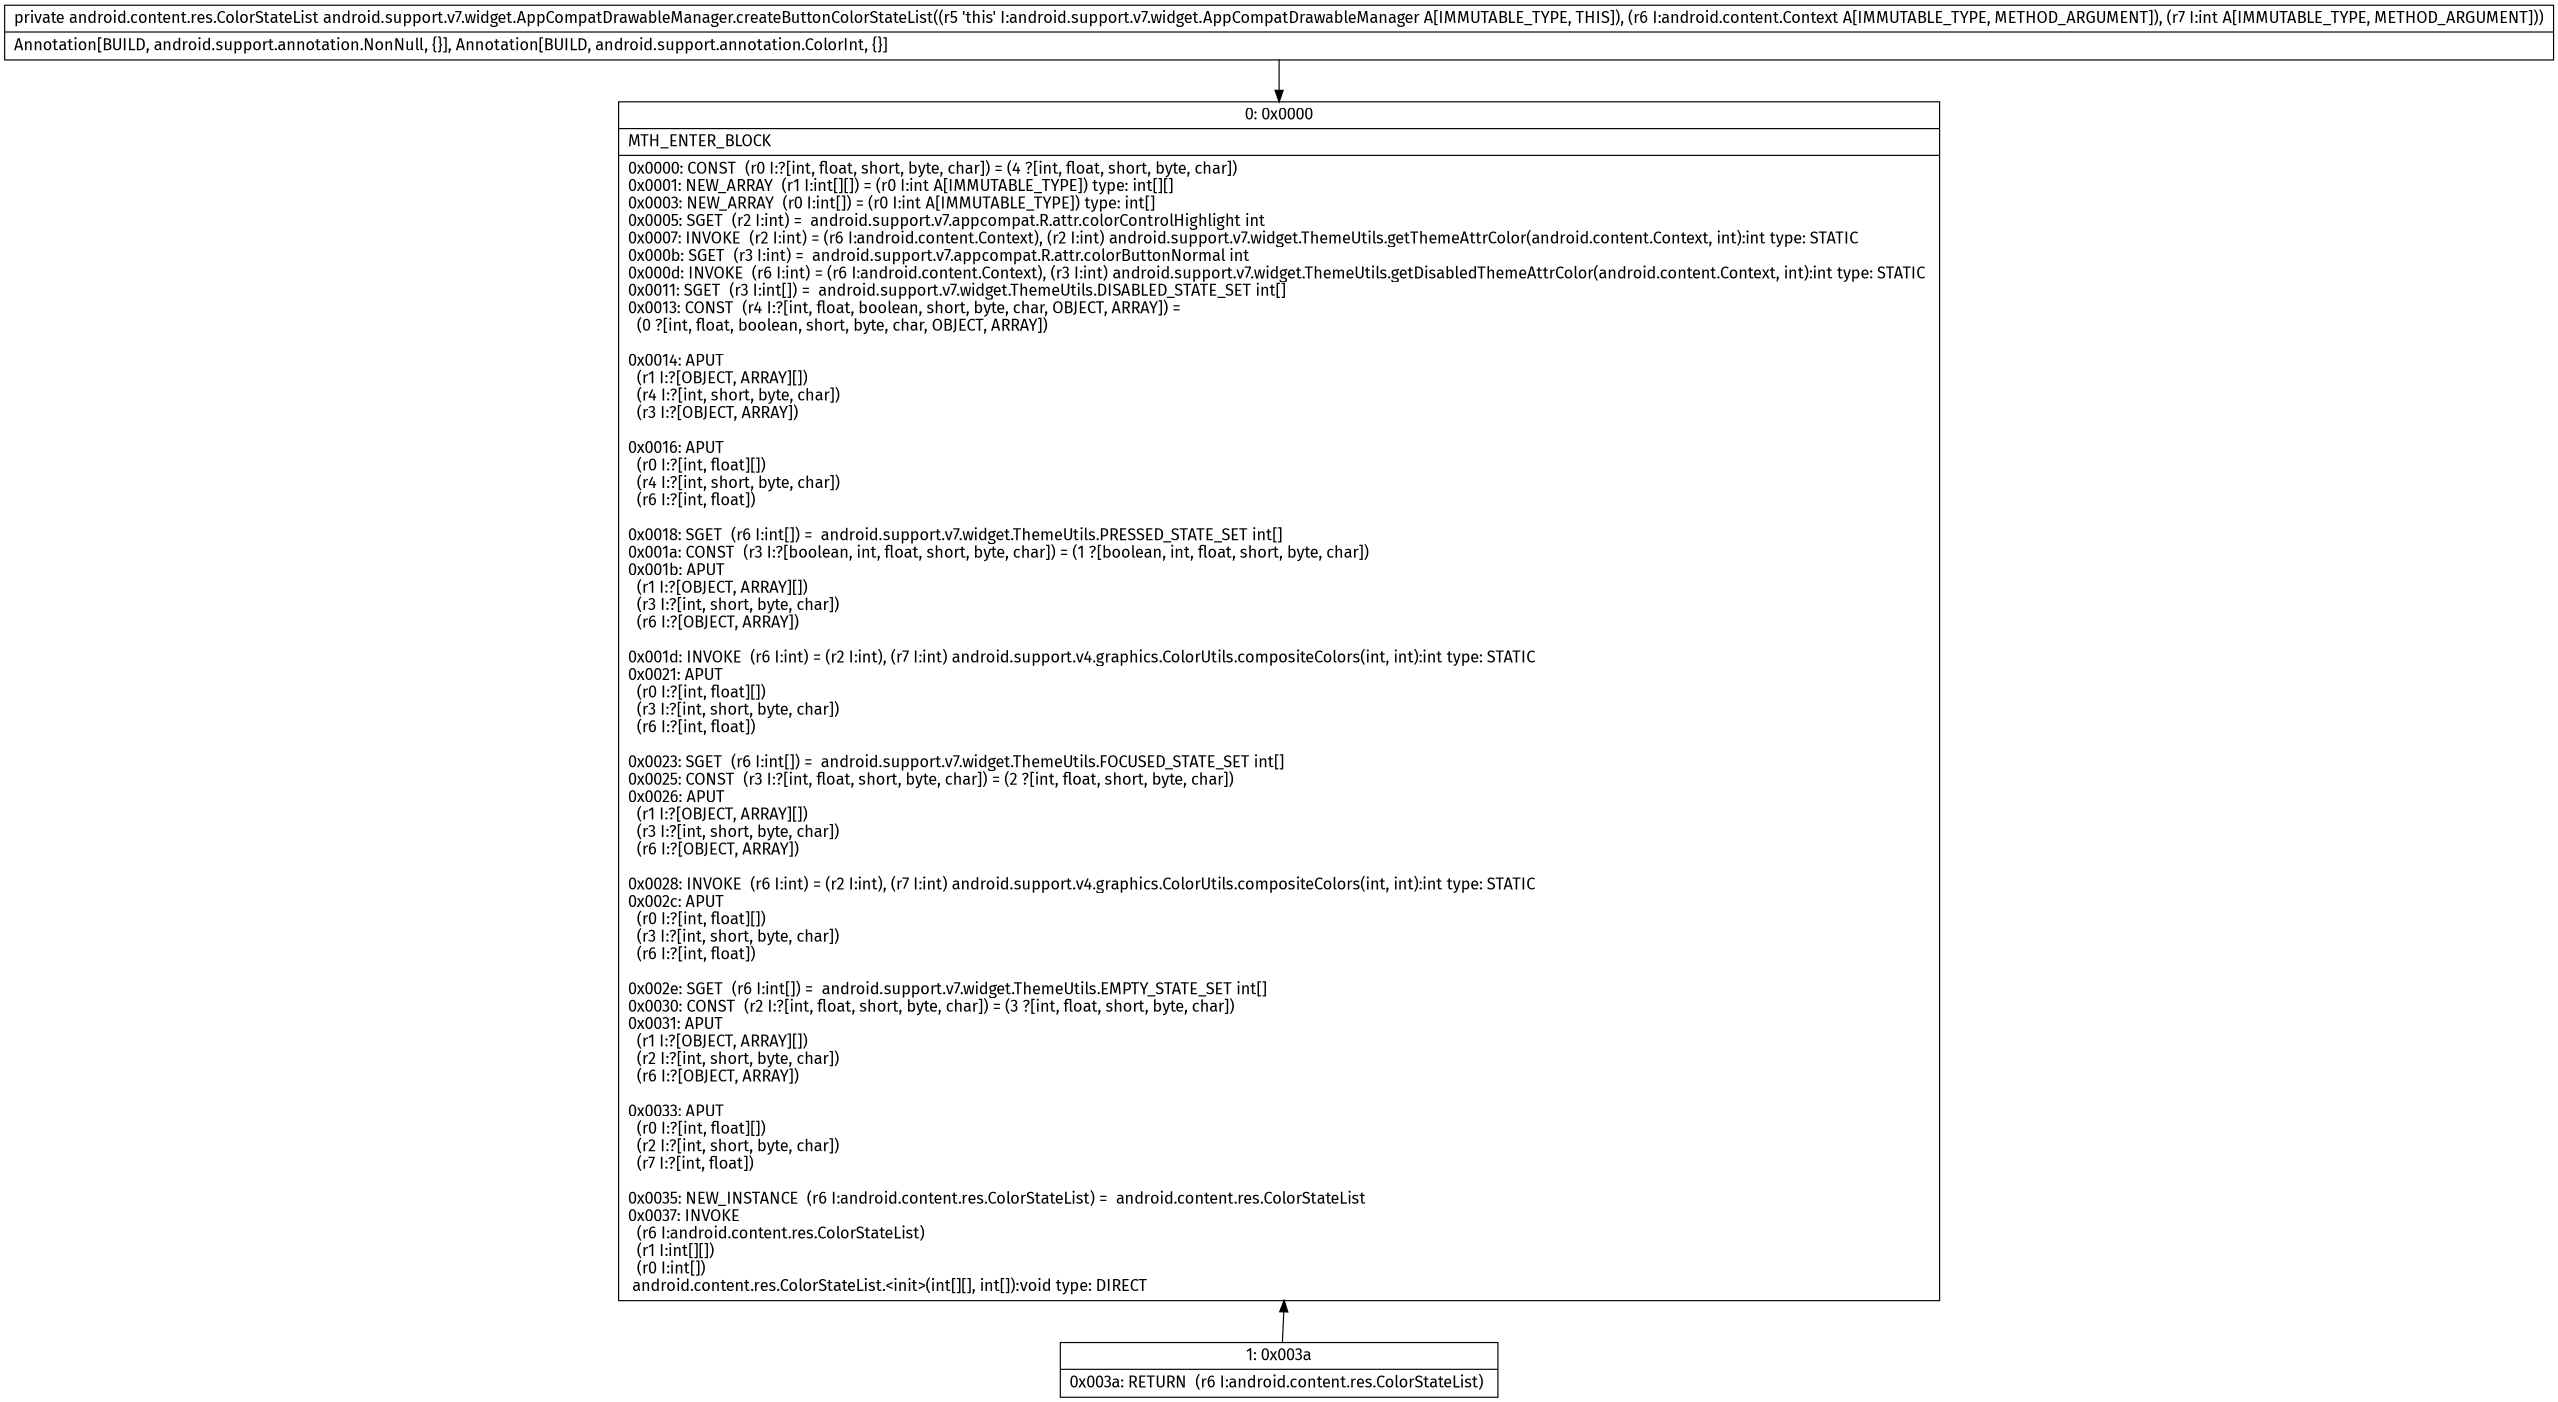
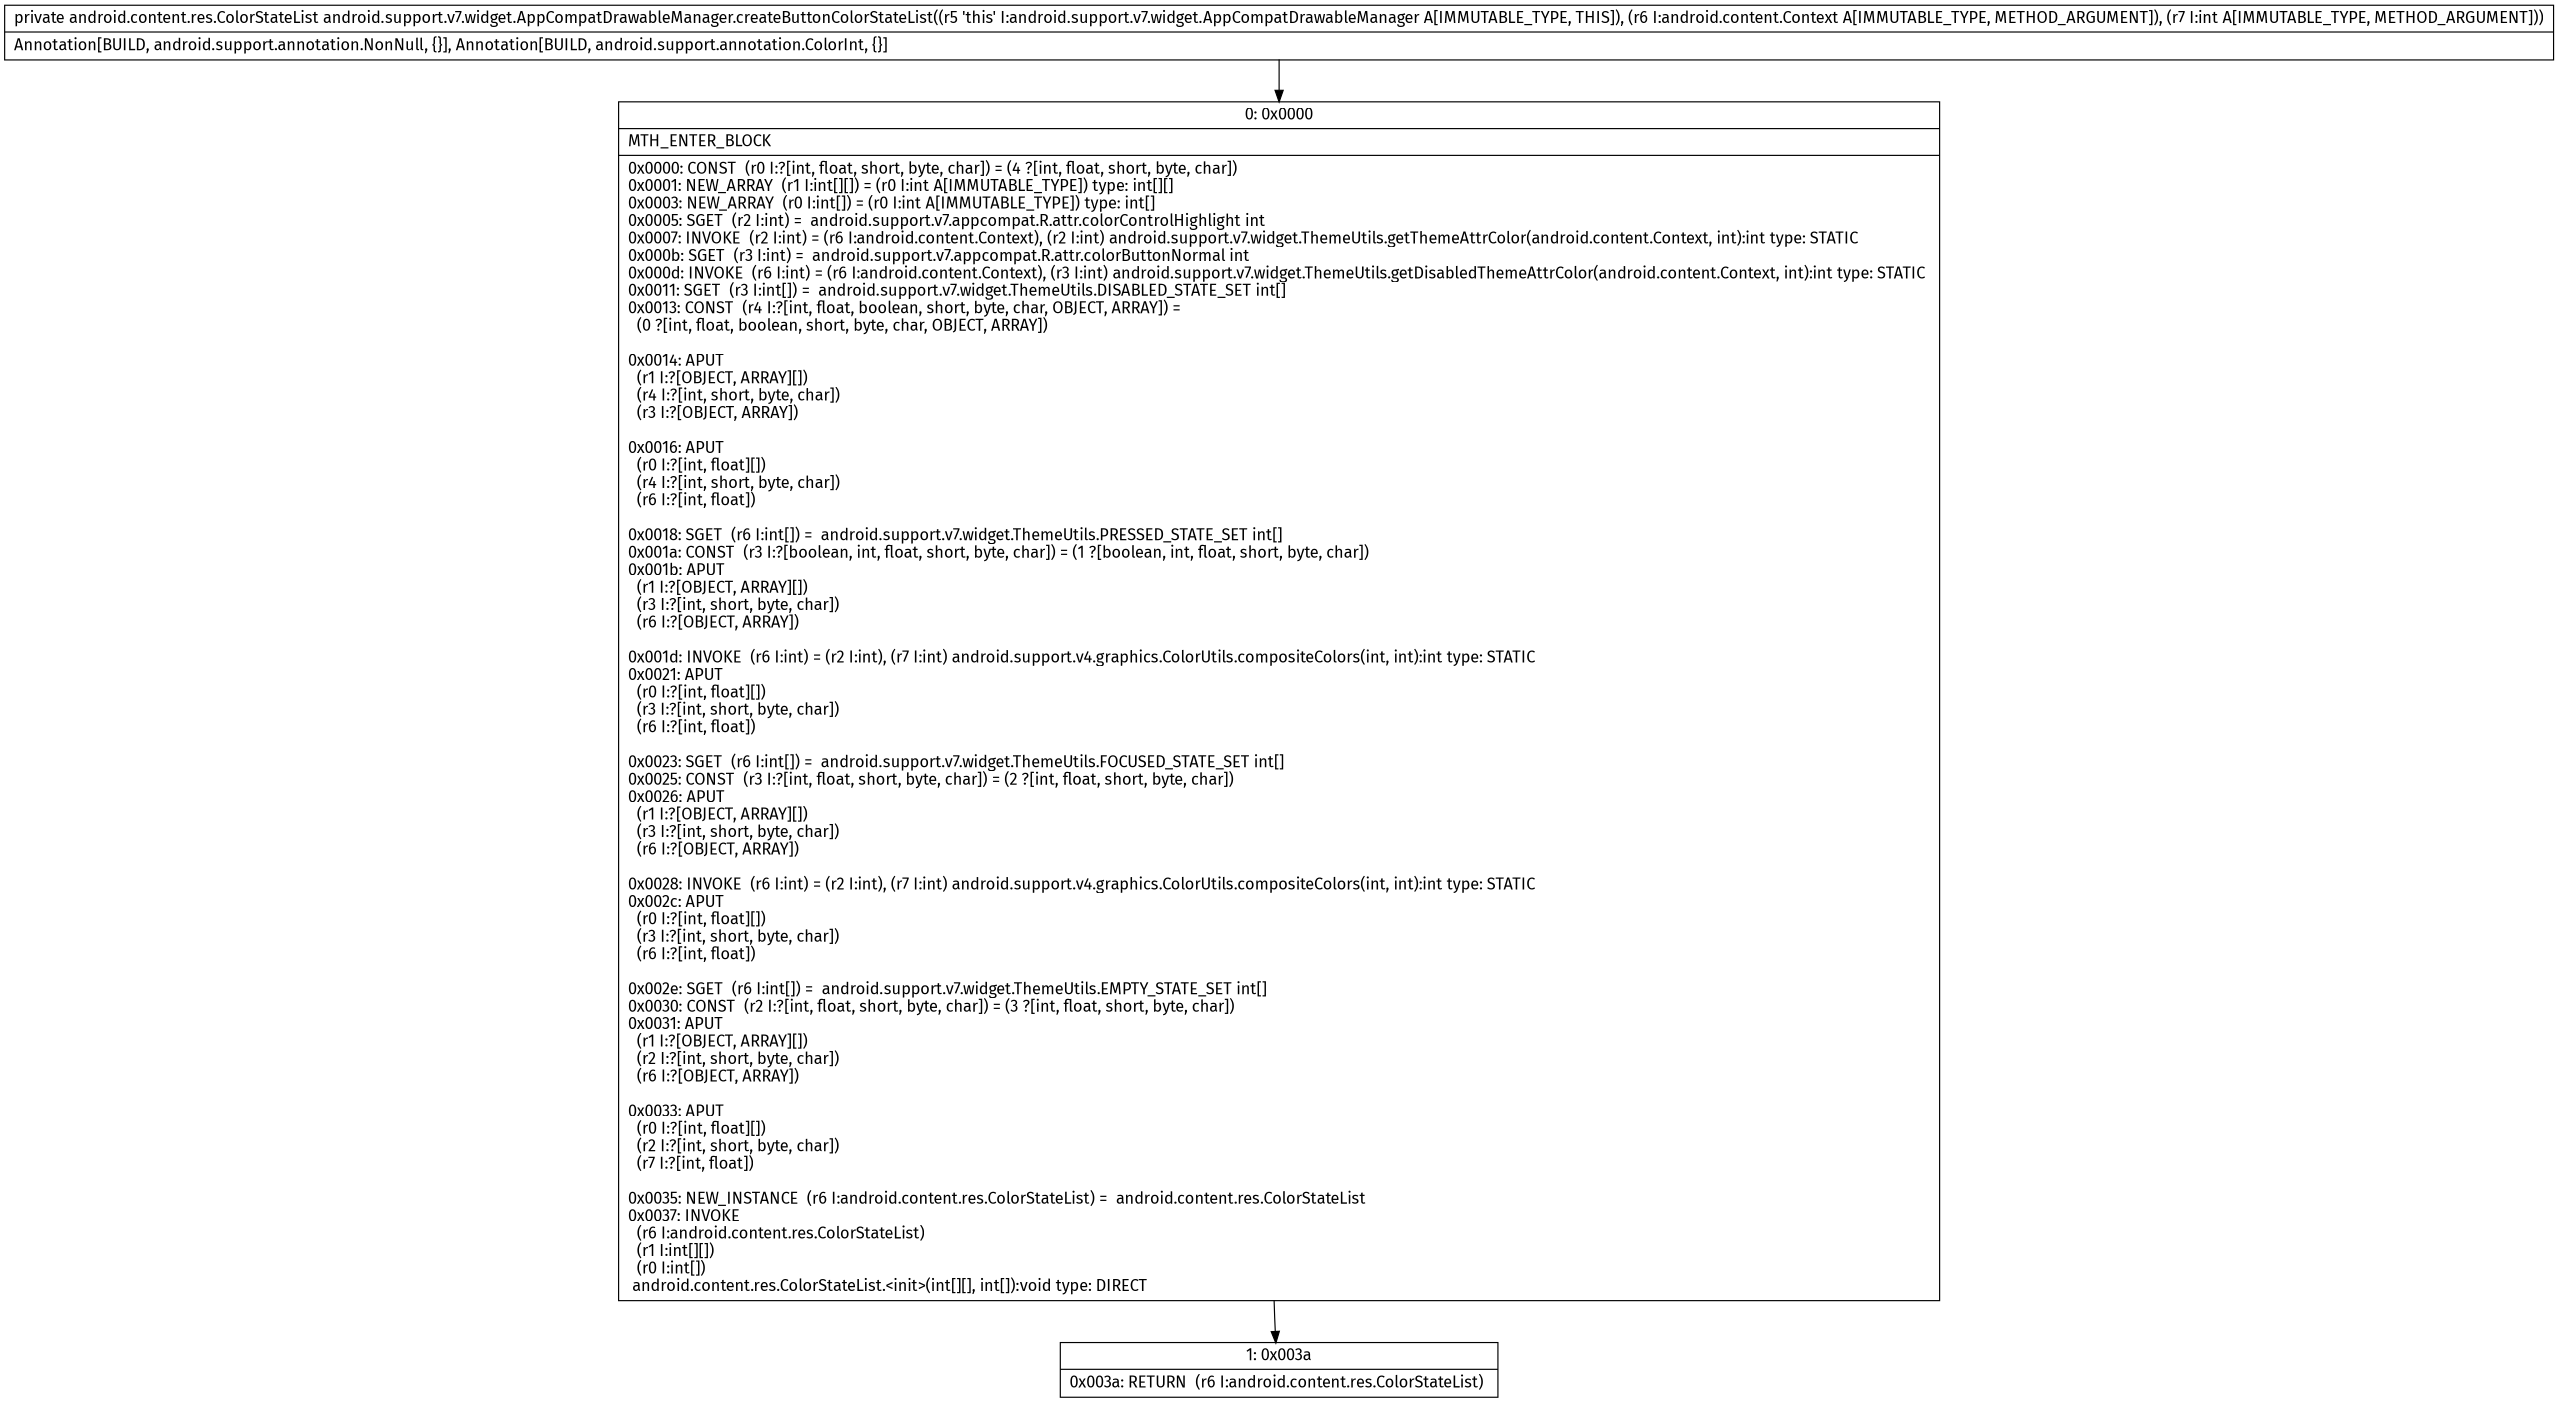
edge "1: 0x003a" -> "0: 0x0000": reversed
